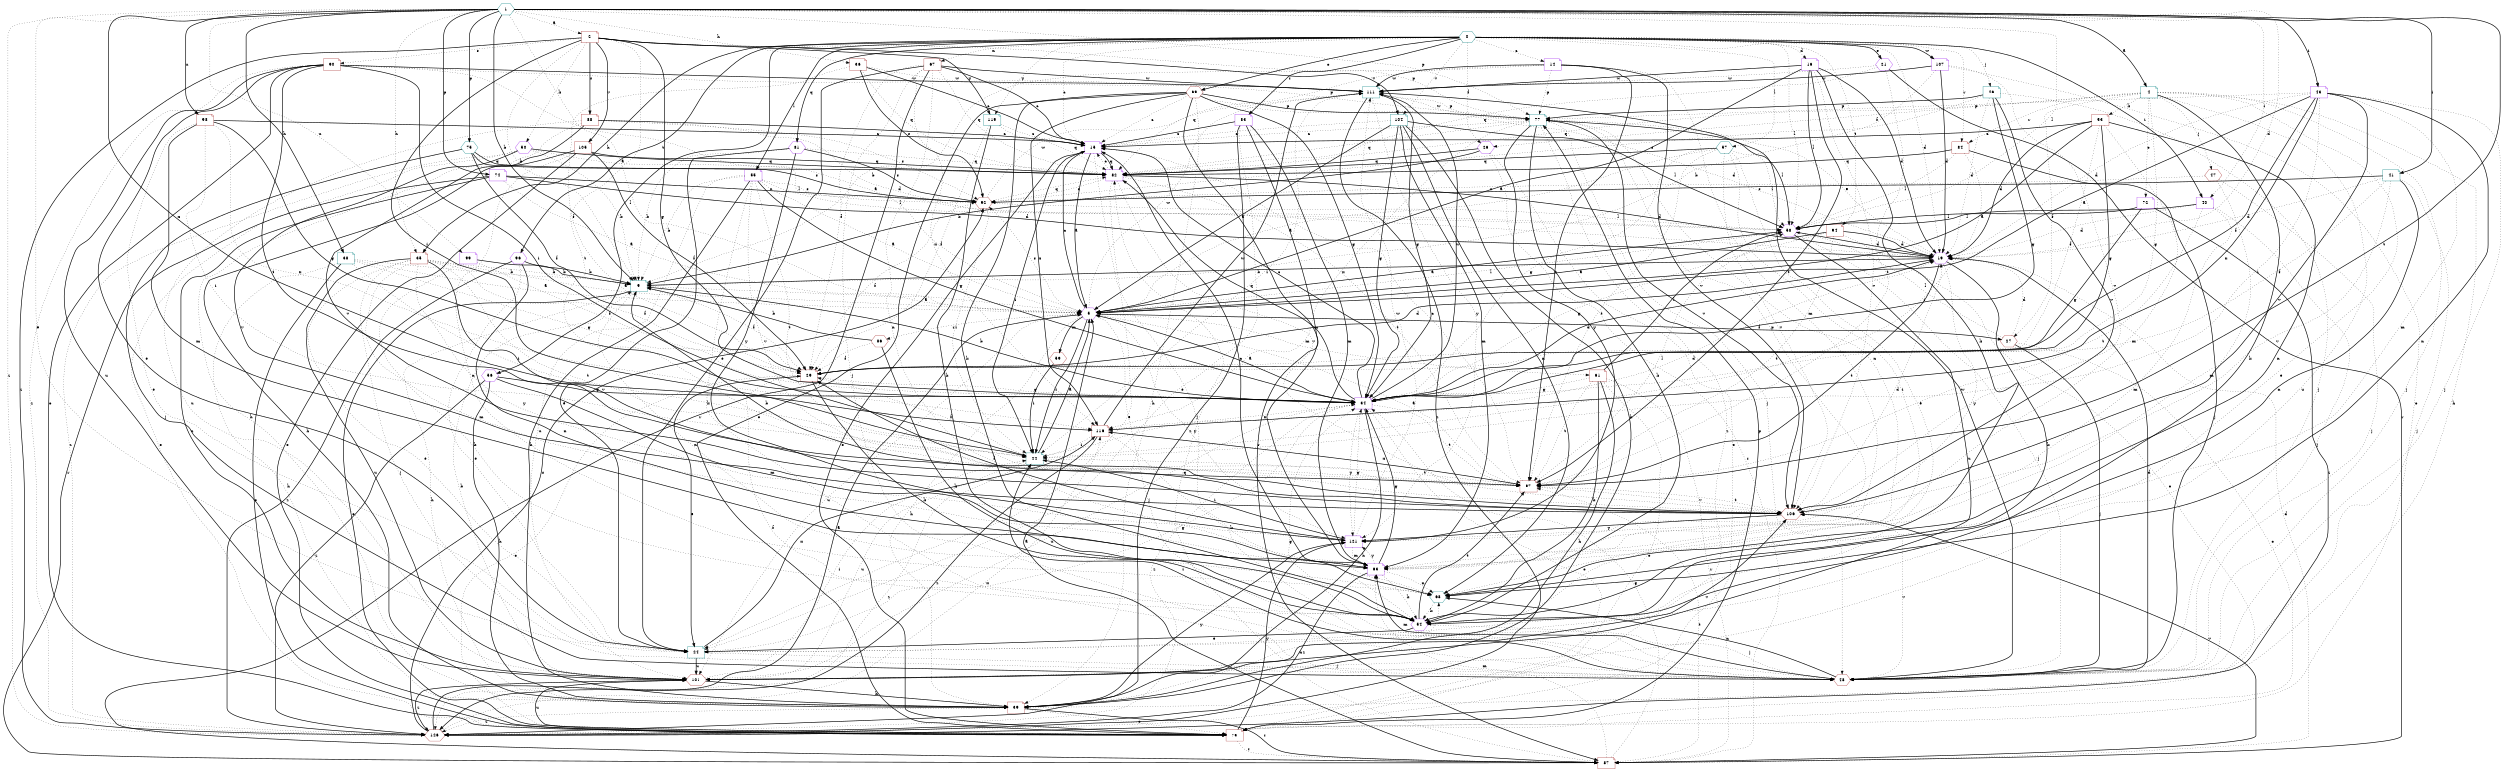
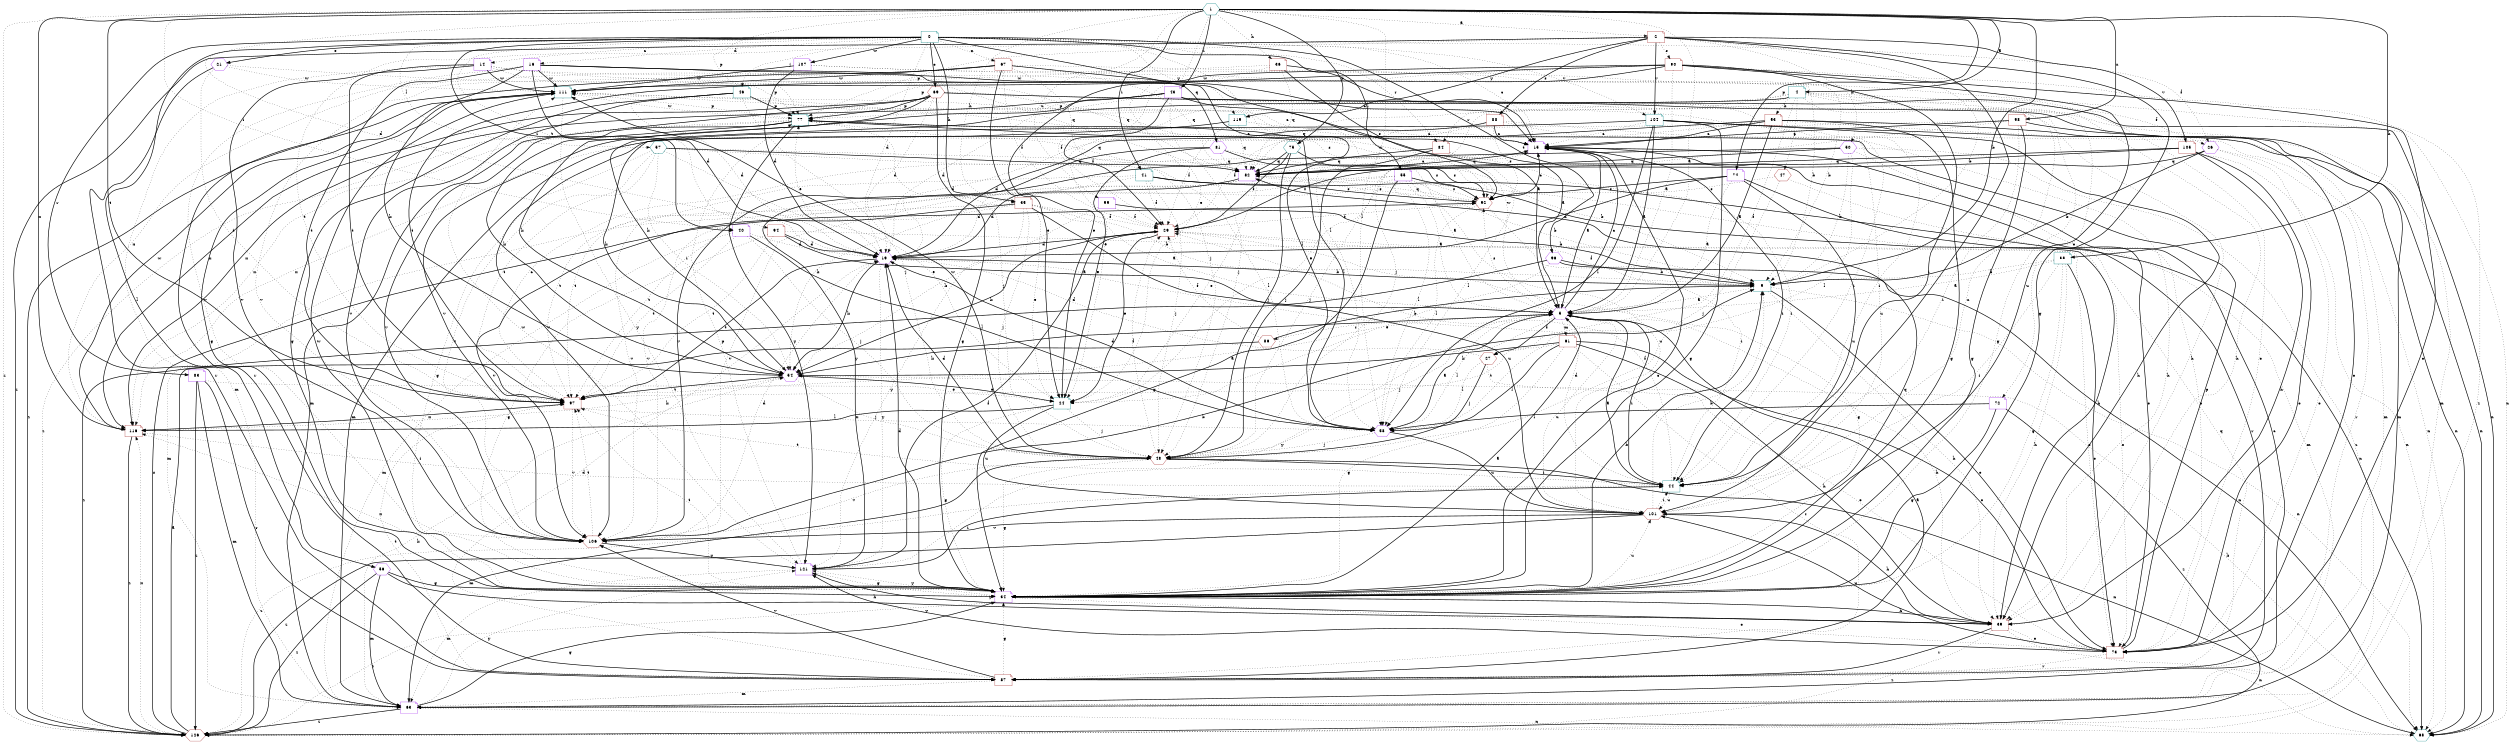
node "0": shape hexagon -> note
edge "83" -> "15": now "92" -> "15"
node "59": removed
edge "61" -> "73": style dotted -> bold
